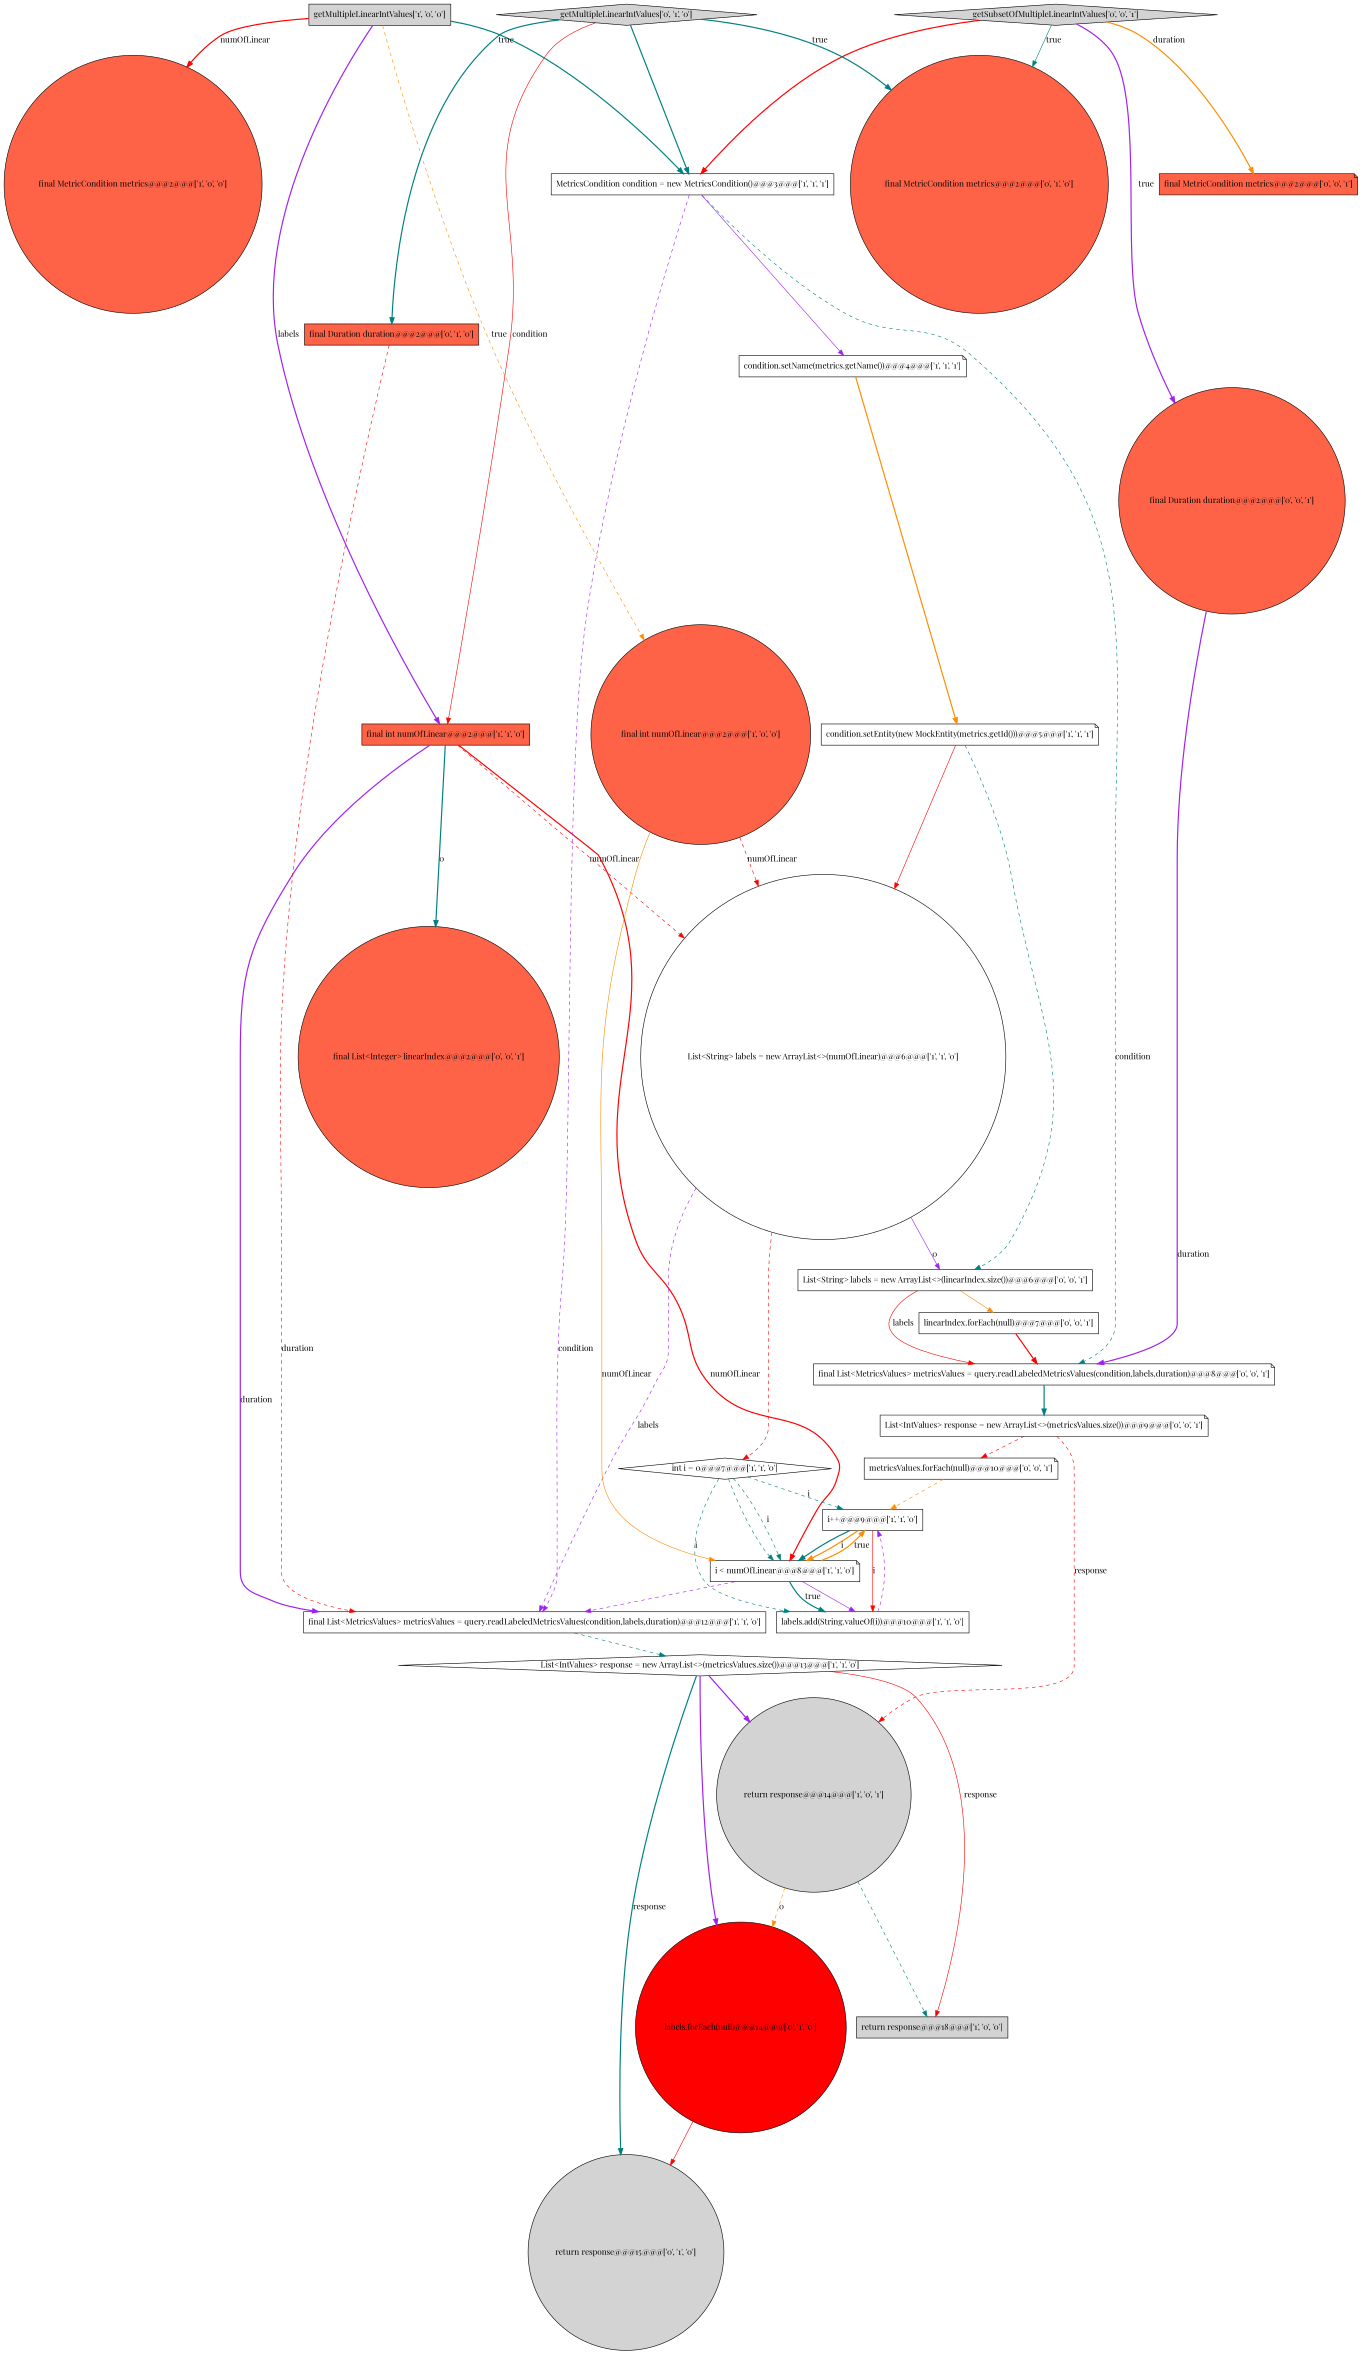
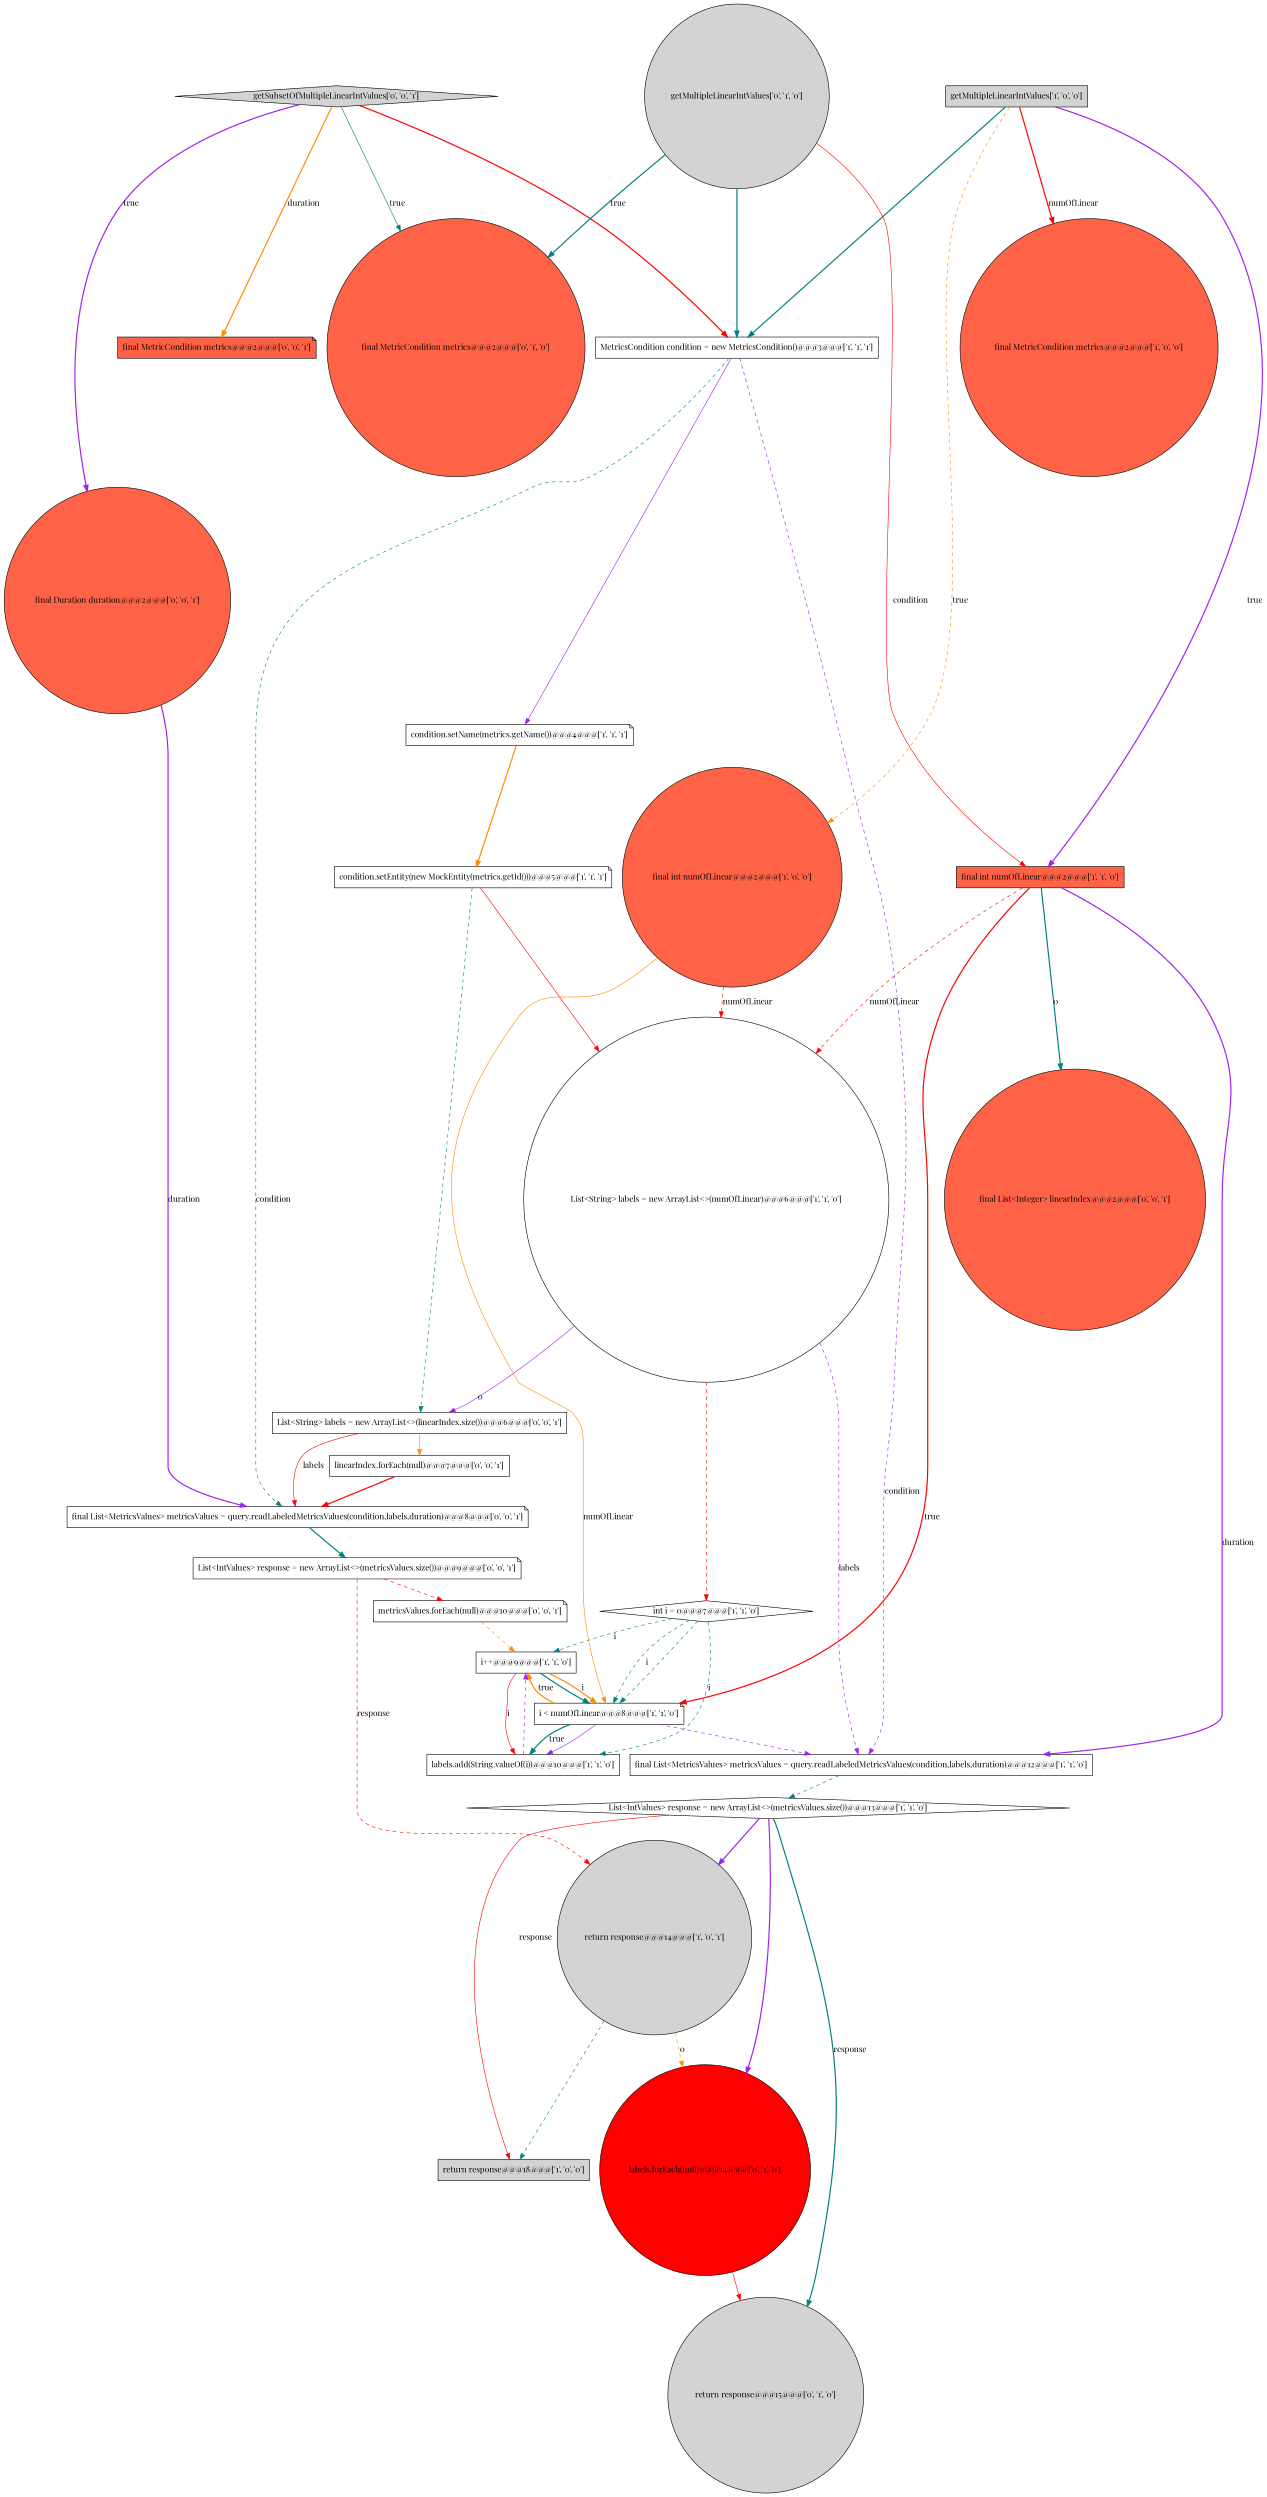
node "getMultipleLinearIntValues['0', '1', '0']": shape diamond -> circle
edge "getMultipleLinearIntValues['1', '0', '0']" -> "final int numOfLinear@@@2@@@['1', '1', '0']": label "labels" -> "true"
node "final Duration duration@@@2@@@['0', '1', '0']": removed
edge "final int numOfLinear@@@2@@@['1', '1', '0']" -> "i < numOfLinear@@@8@@@['1', '1', '0']": label "numOfLinear" -> "true"
